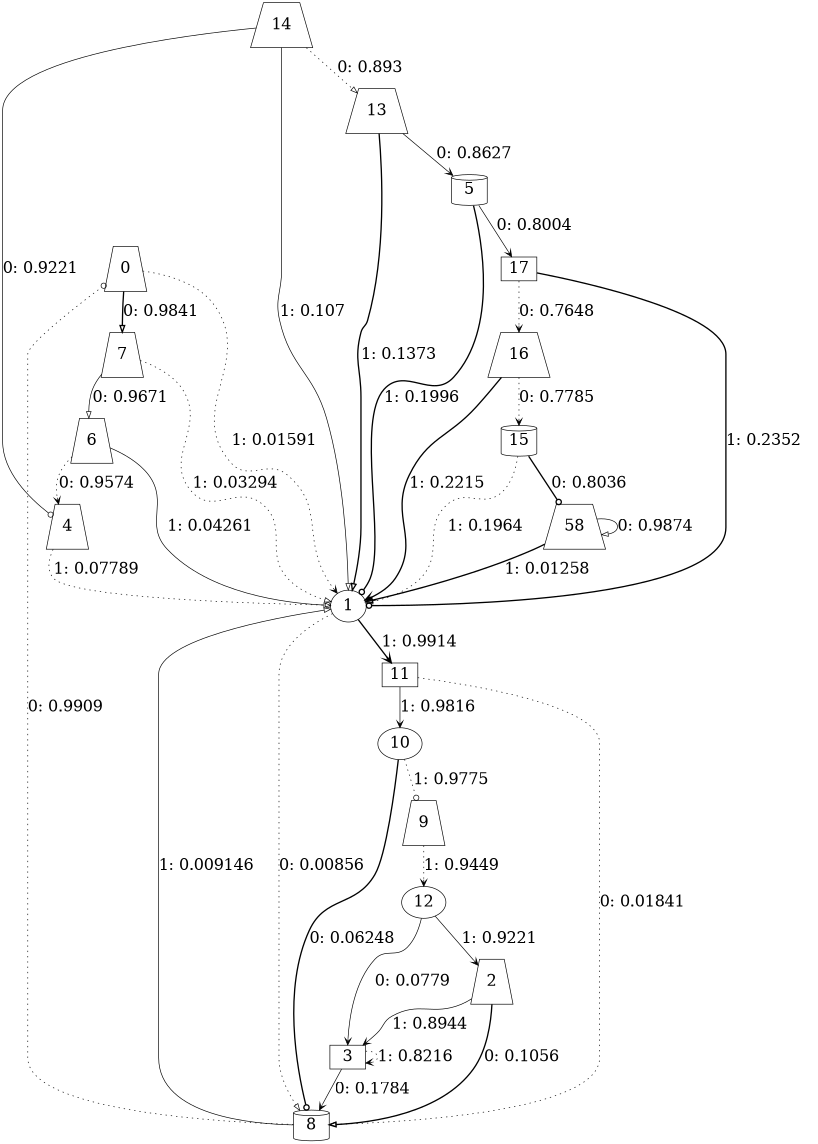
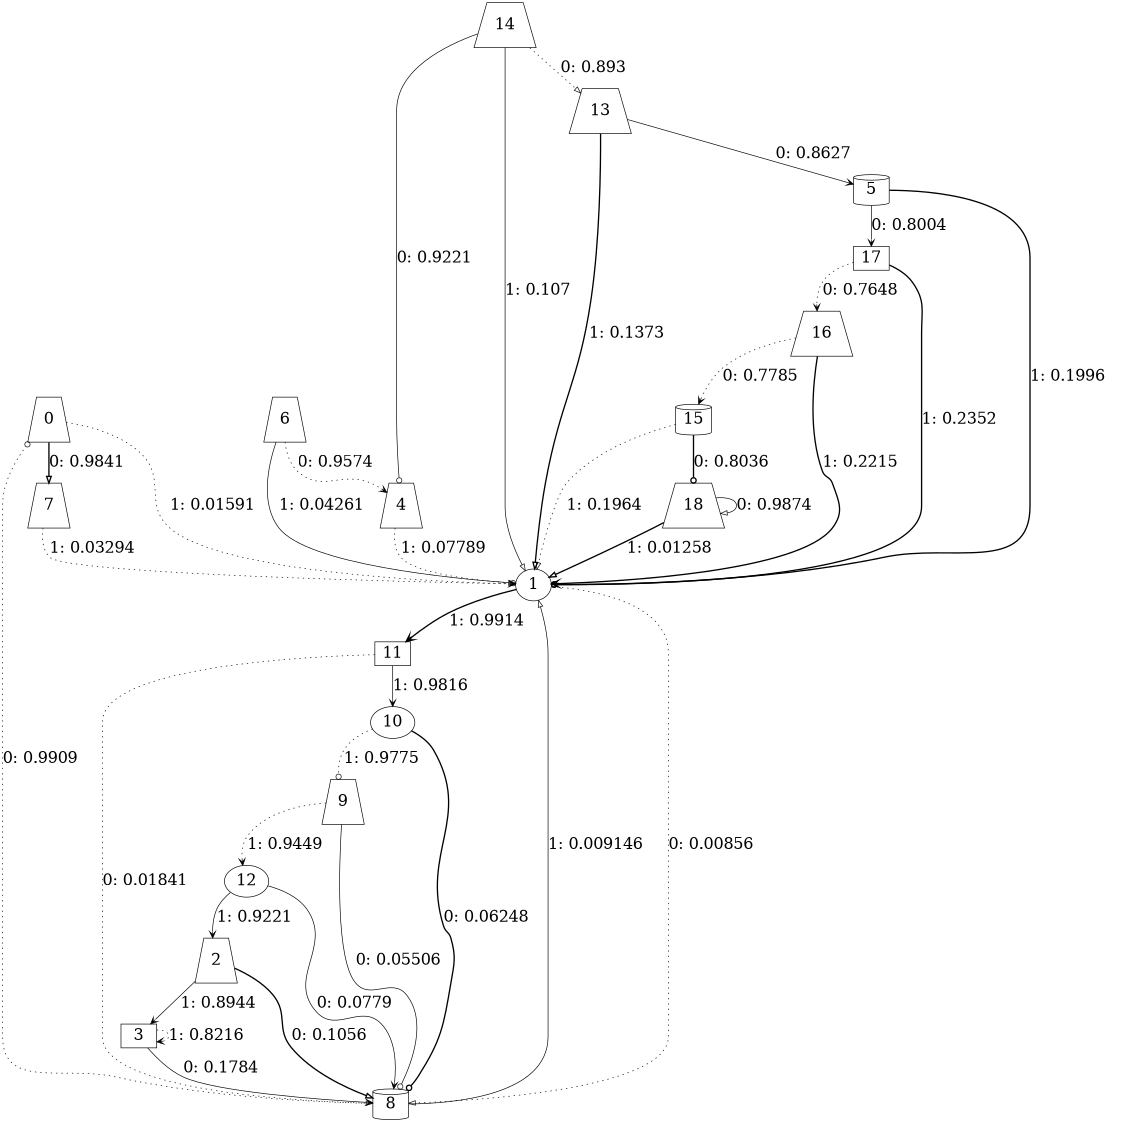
edge "7" -> "6": removed, label "0: 0.9671"
node "58": label "58" -> "18"
edge "12" -> "3": now "12" -> "8"
edge "9" -> "8": added, label "0: 0.05506"
